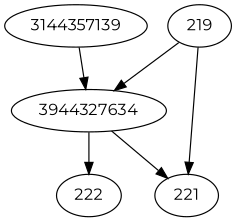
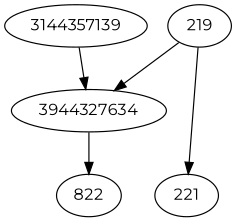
edge "3944327634" -> "221": removed
node "222": label "222" -> "822"
